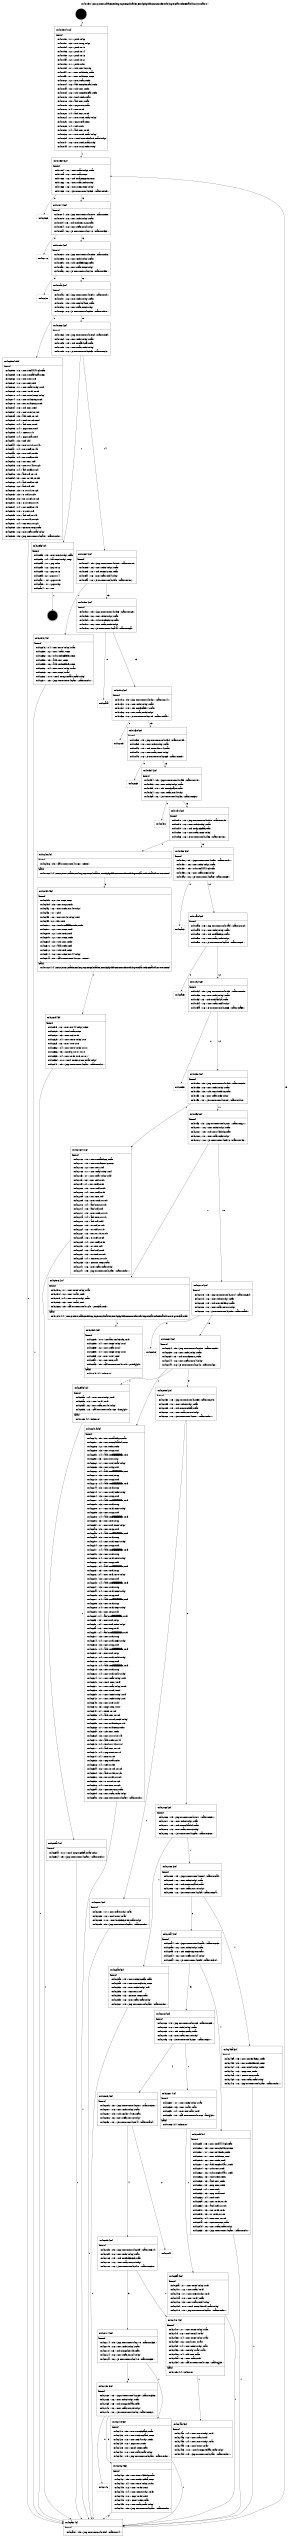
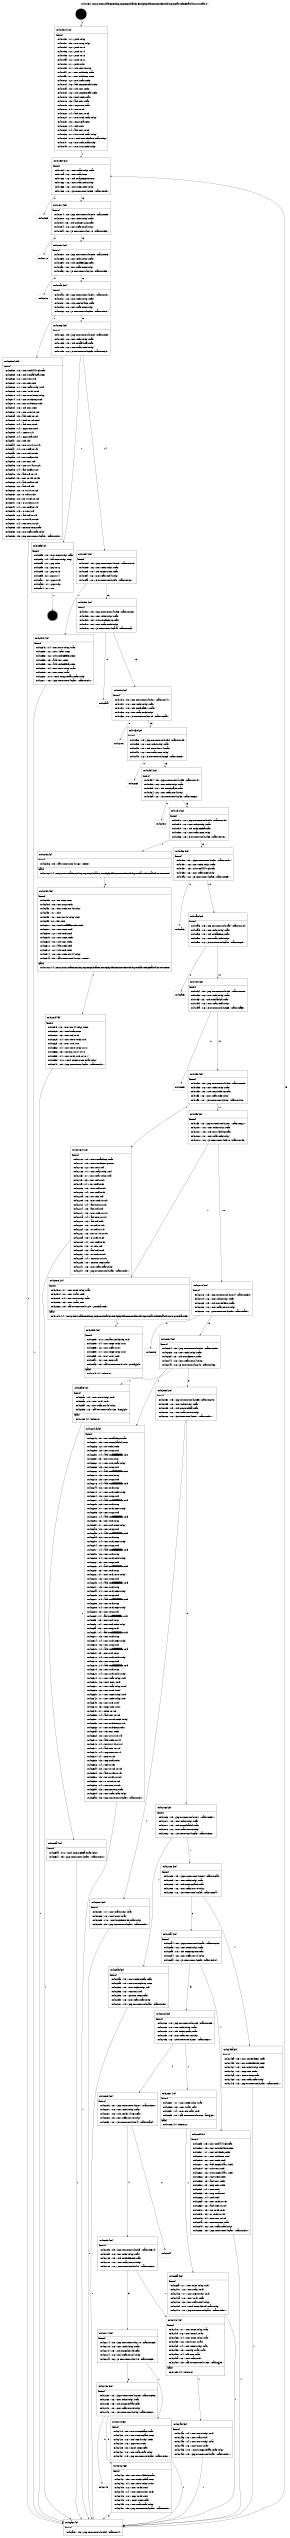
edge "0x4024a2 [32]" -> "0x402ae1 [5]": added, label "1"
